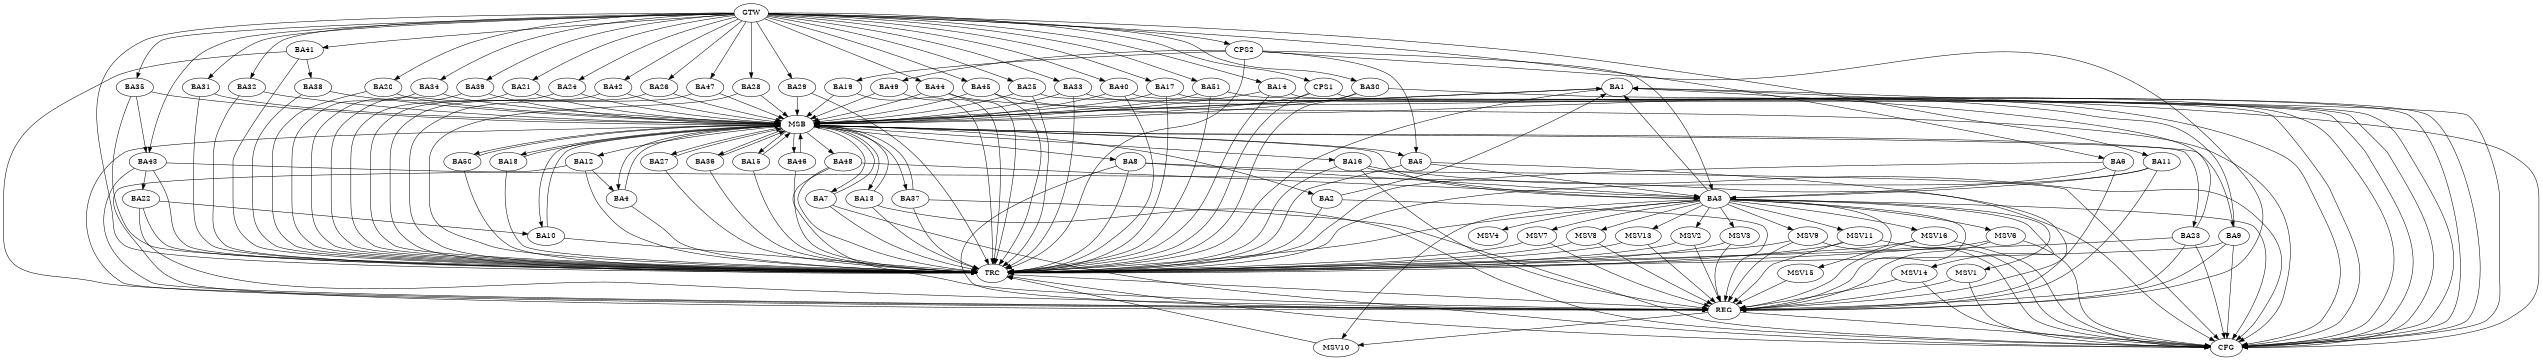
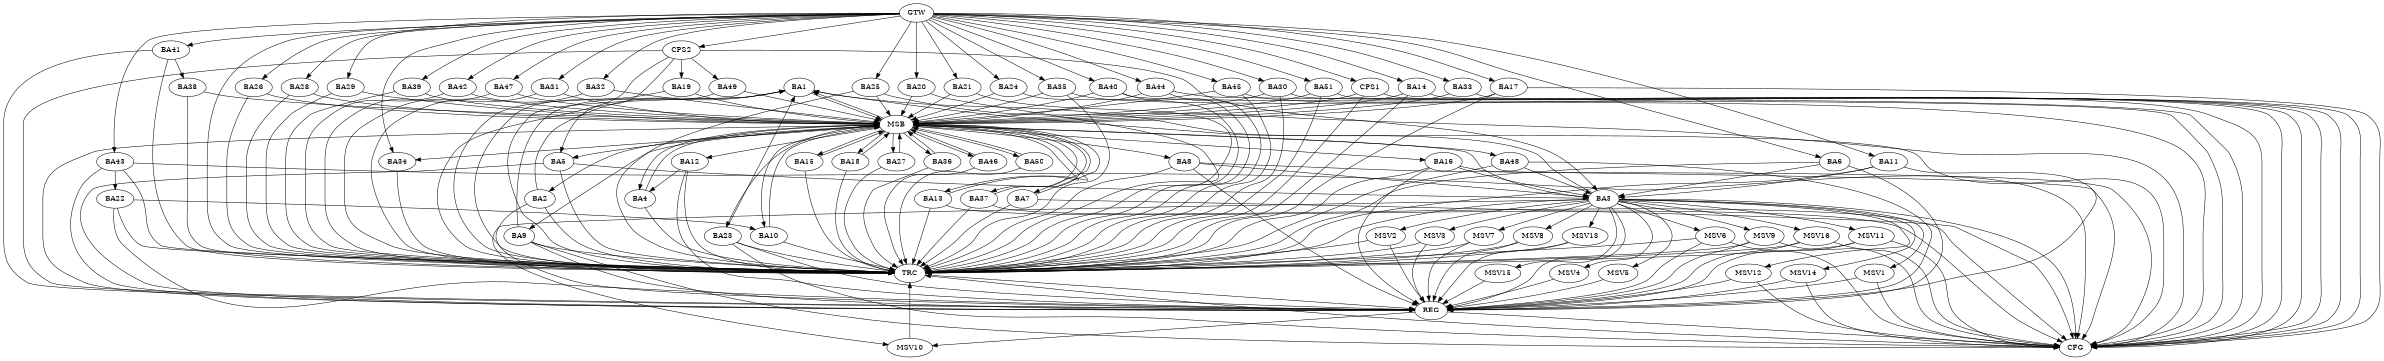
edge "BA34" -> "MSB": reversed
edge "BA35" -> "BA43": now "BA35" -> "CFG"
edge "BA33" -> "TRC": removed
node "MSV5": added
node "MSV12": added
edge "MSV4" -> "REG": added
